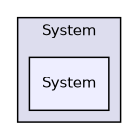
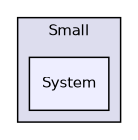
cluster "System": label "System" -> "Small"
